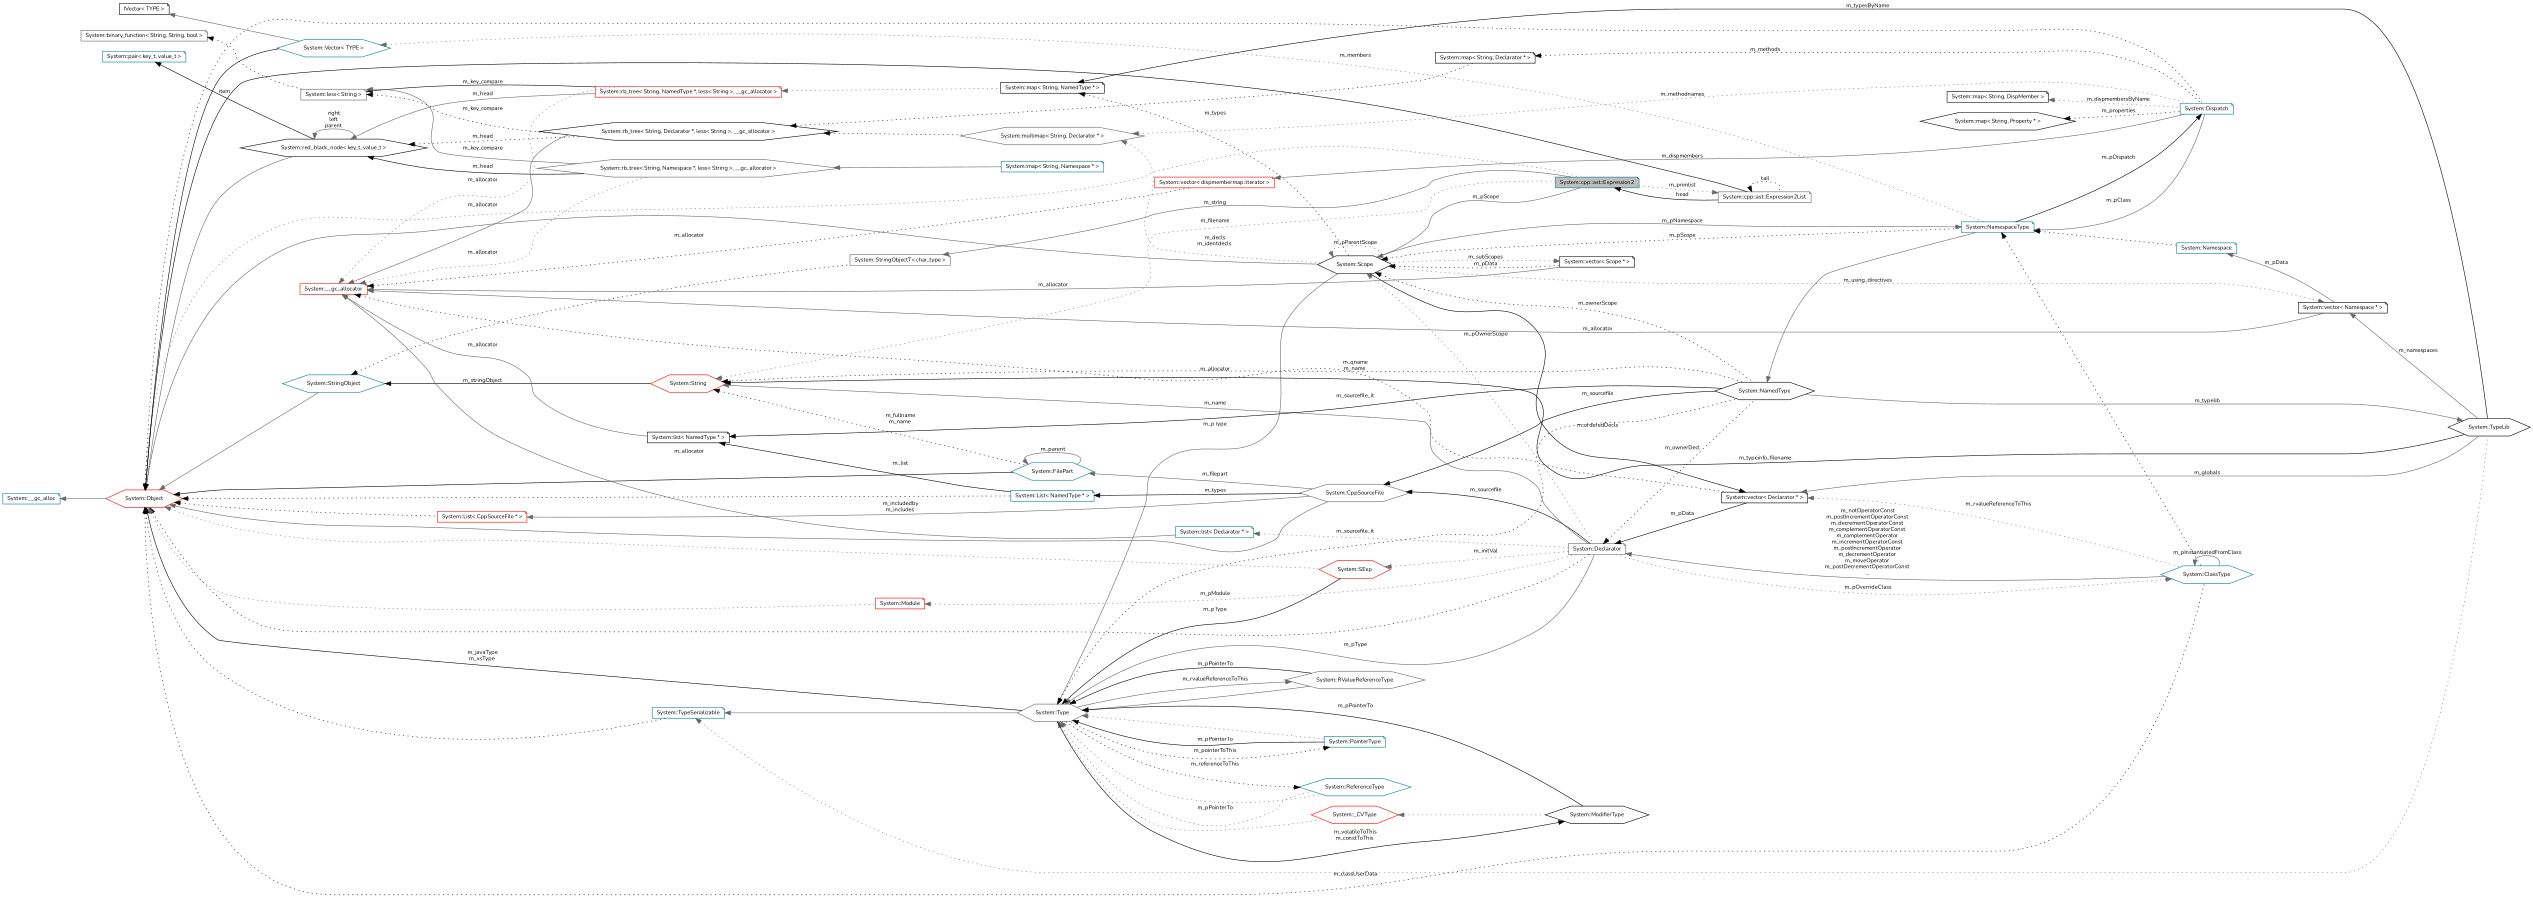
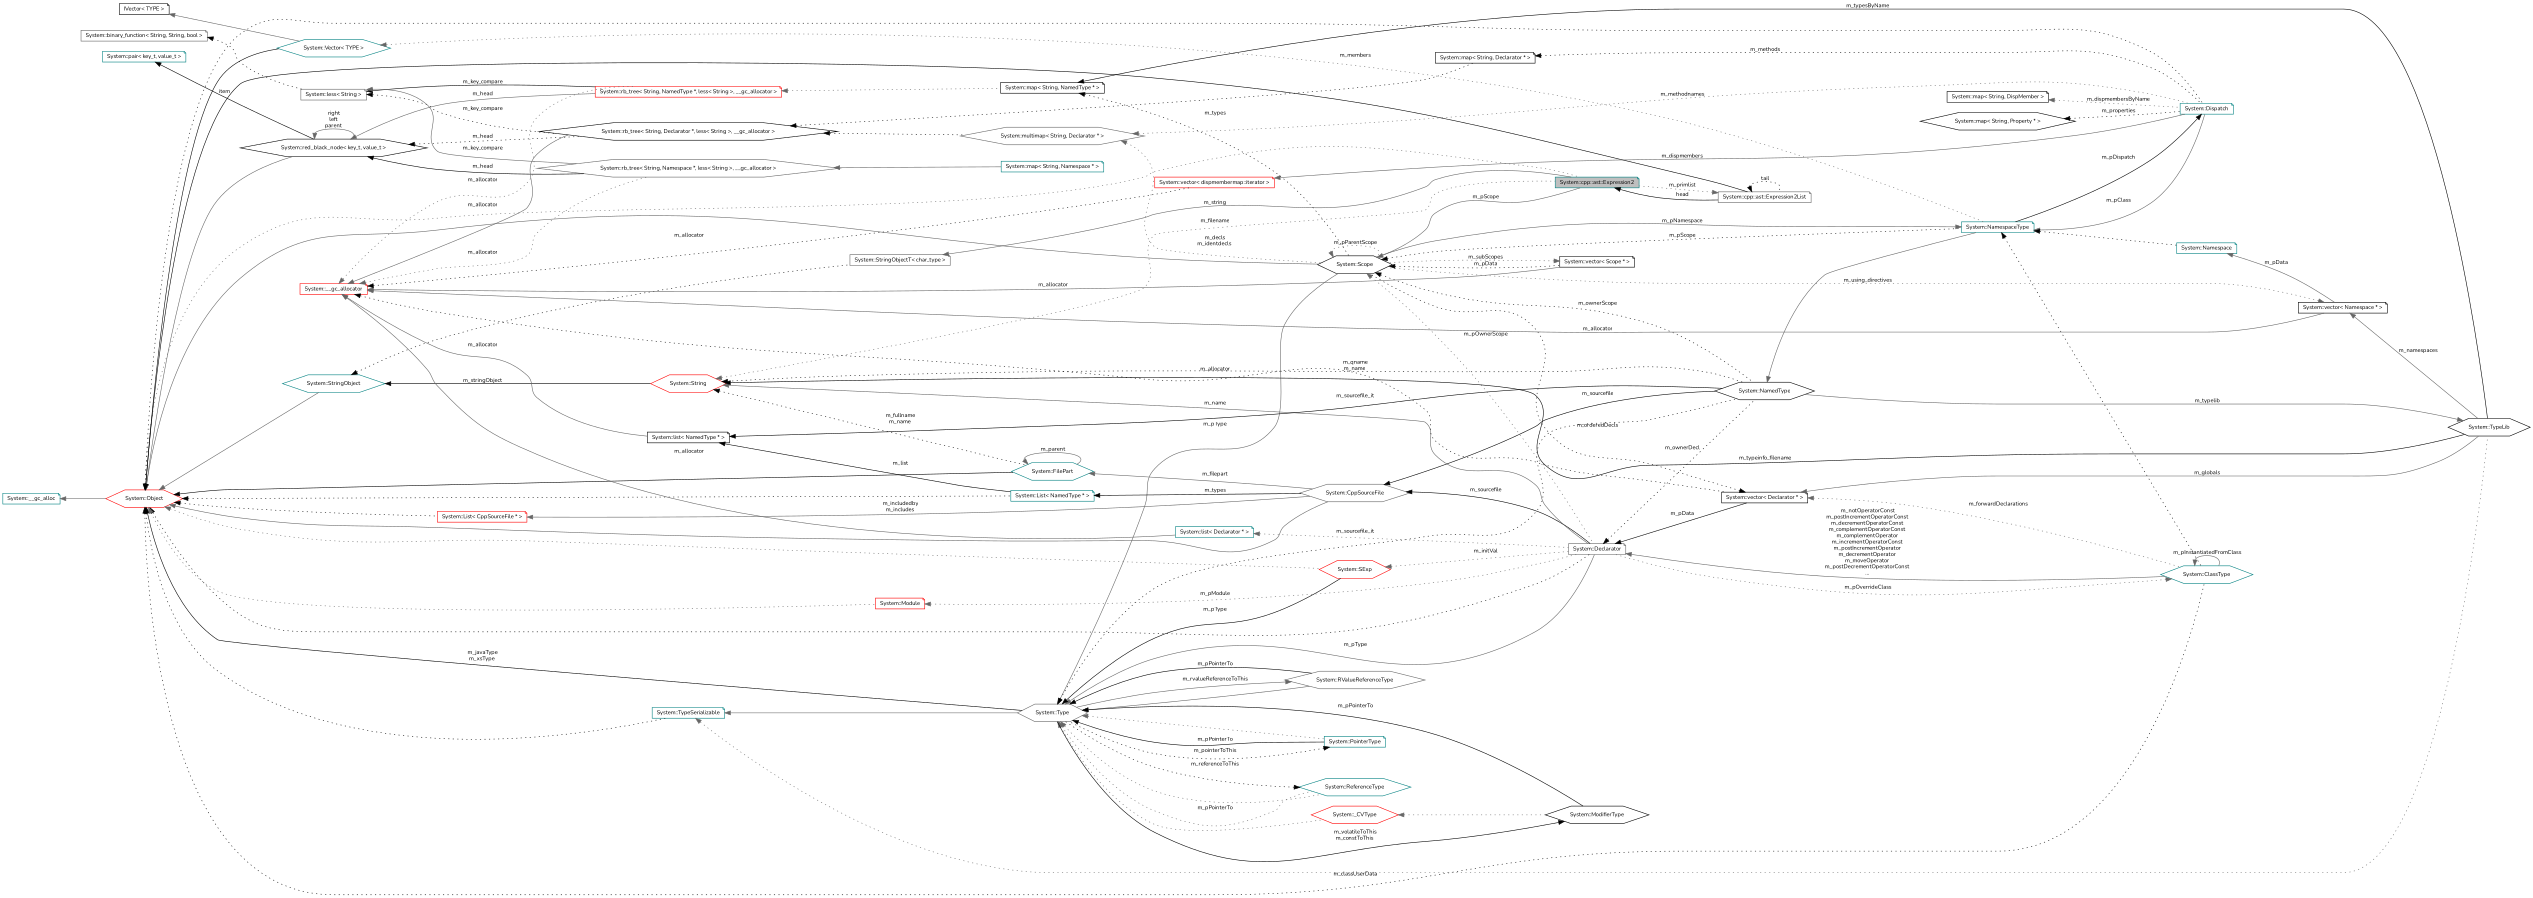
edge "System::Scope" -> "System::vector< Declarator * >": style solid -> dotted
edge "System::ClassType" -> "System::vector< Declarator * >": label " m_rvalueReferenceToThis" -> " m_forwardDeclarations"
